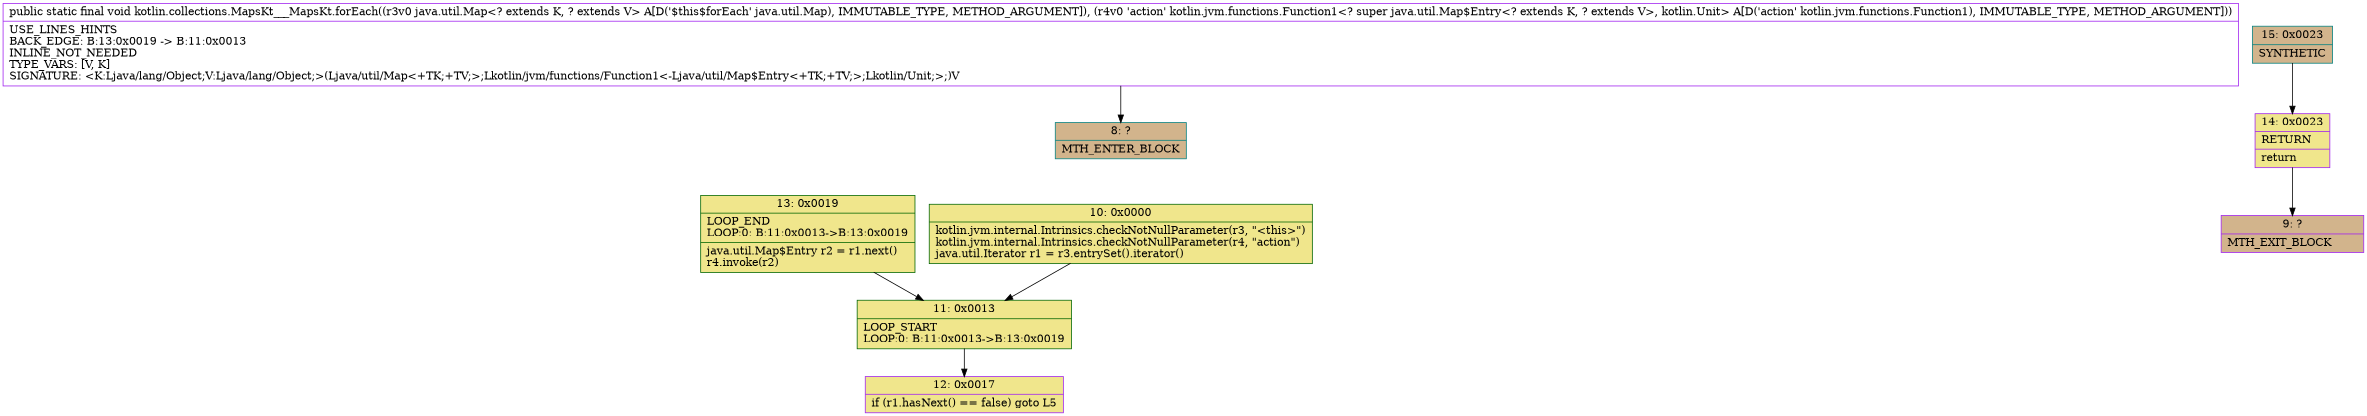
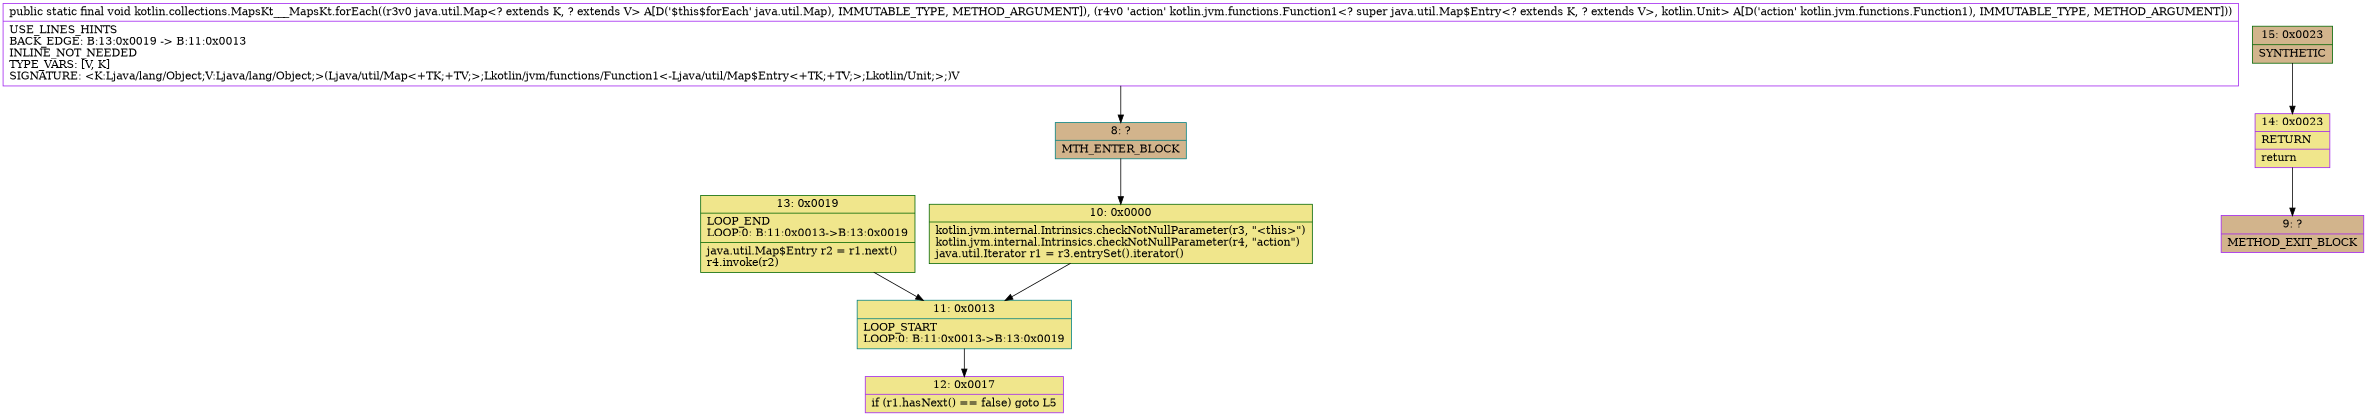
node "15: 0x0023": color teal -> darkgreen
edge "8: ?" -> "10: 0x0000": added
node "9: ?": text "MTH_EXIT_BLOCK" -> "METHOD_EXIT_BLOCK"
node "11: 0x0013": color darkgreen -> teal
